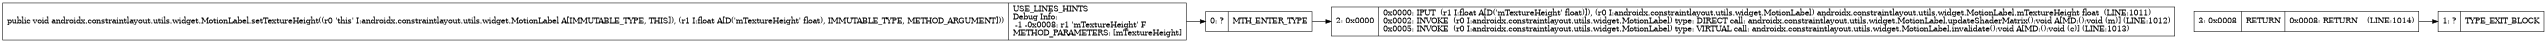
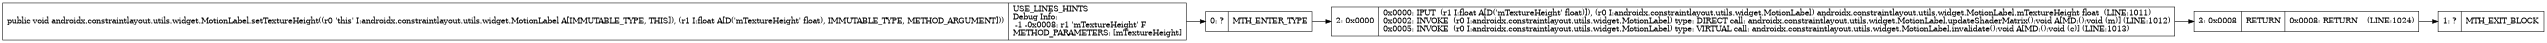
node "3: 0x0008": text "0x0008: RETURN    (LINE:1014)" -> "0x0008: RETURN    (LINE:1024)"
node "1: ?": text "TYPE_EXIT_BLOCK" -> "MTH_EXIT_BLOCK"
edge "2: 0x0000" -> "3: 0x0008": added
